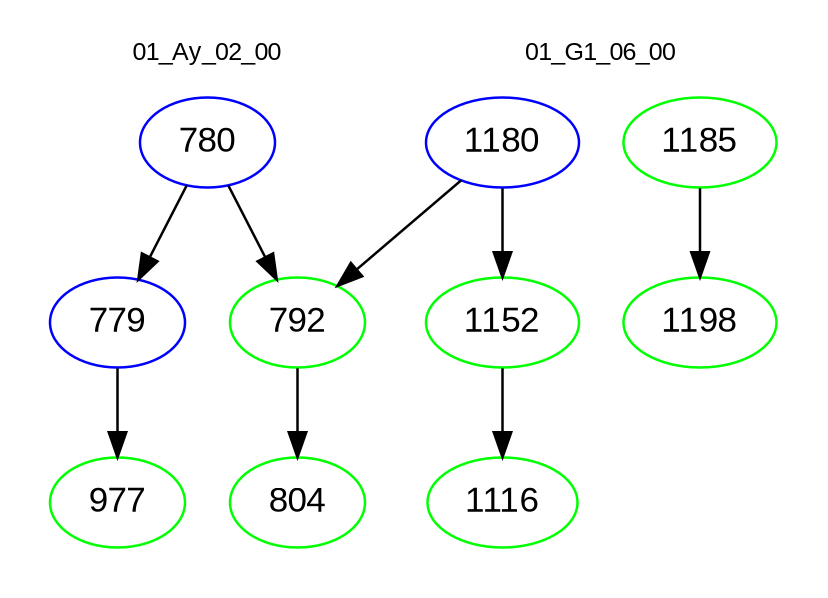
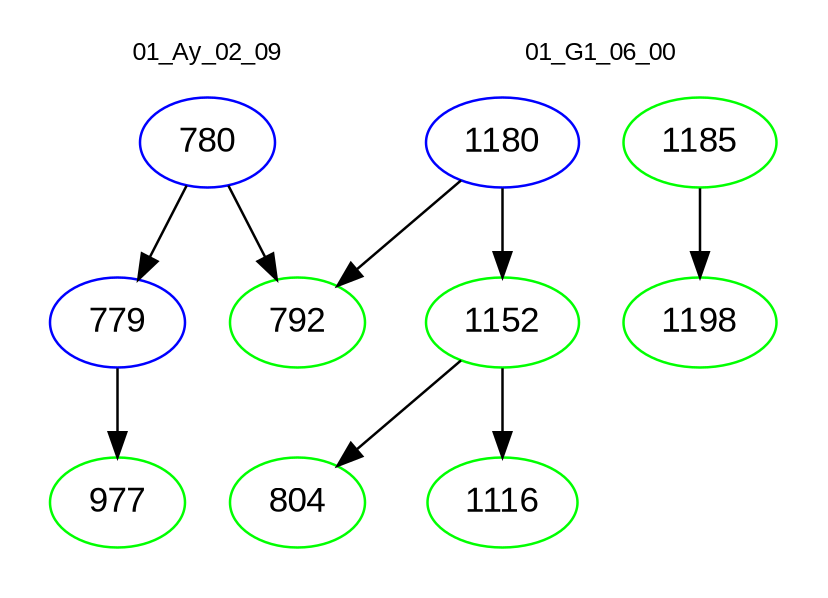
cluster "01_Ay_02_00": label "01_Ay_02_00" -> "01_Ay_02_09"
edge "792" -> "804": now "1152" -> "804"
